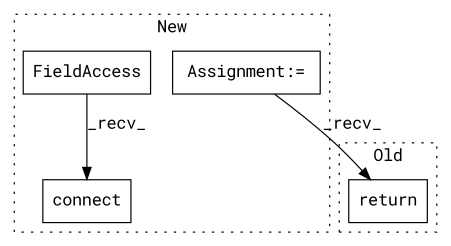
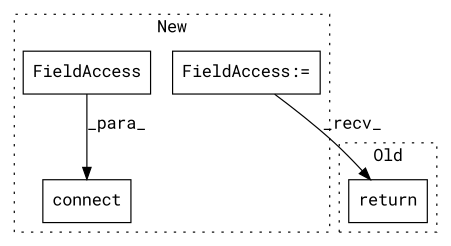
node "Assignment:=": label "Assignment:=" -> "FieldAccess:="
edge "FieldAccess" -> "connect": label "_recv_" -> "_para_"
